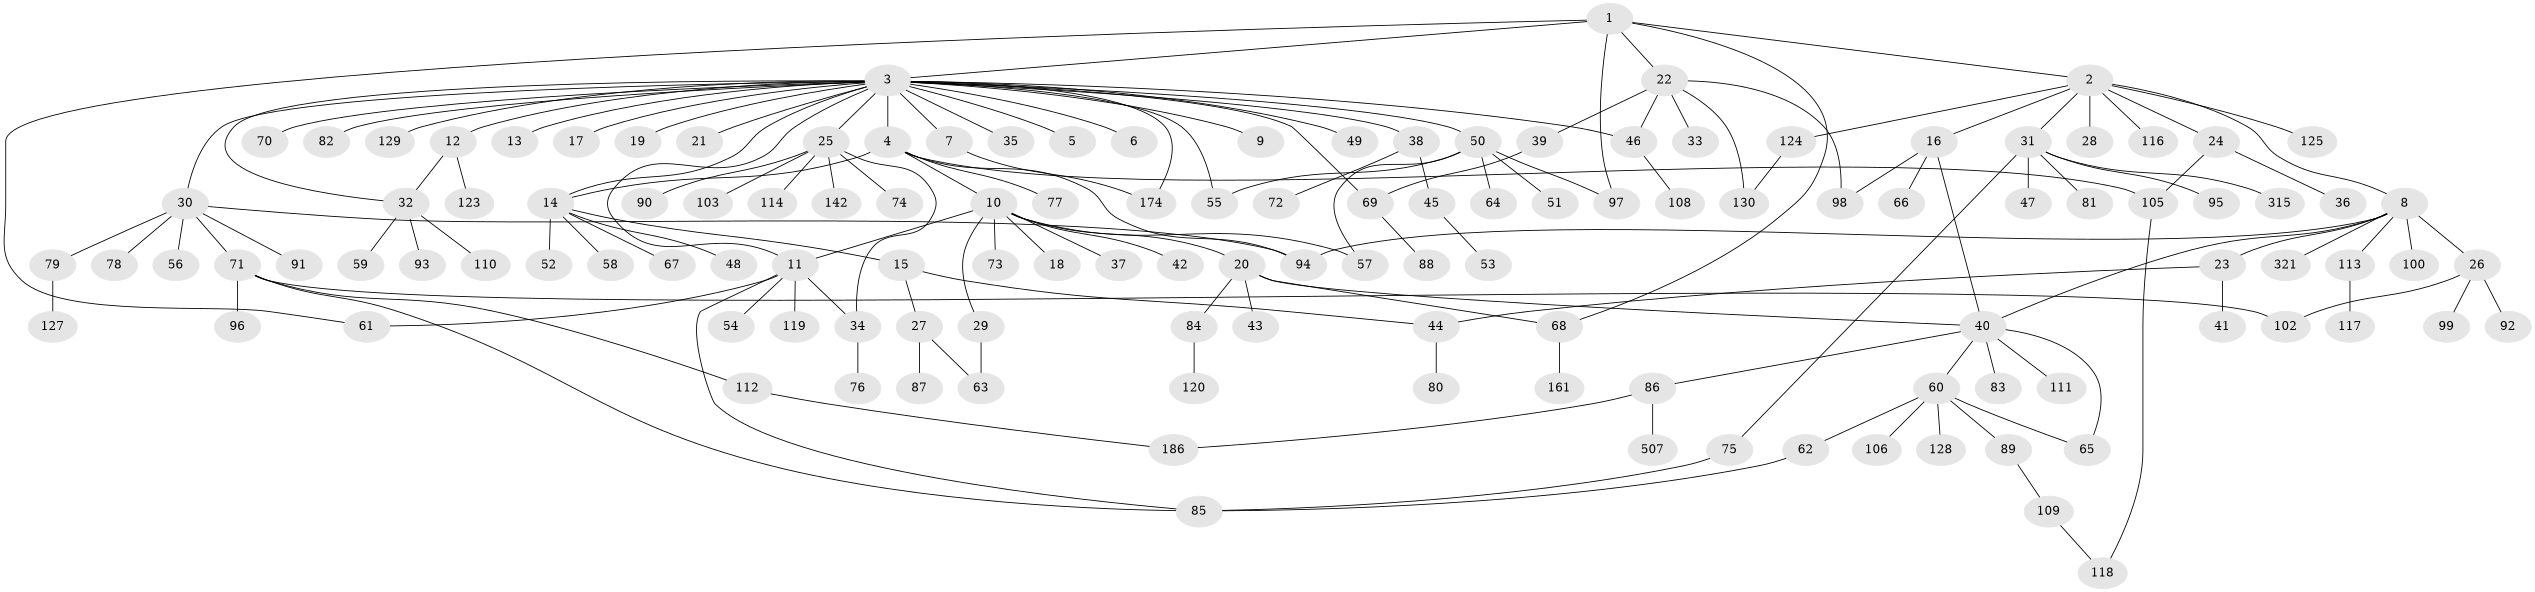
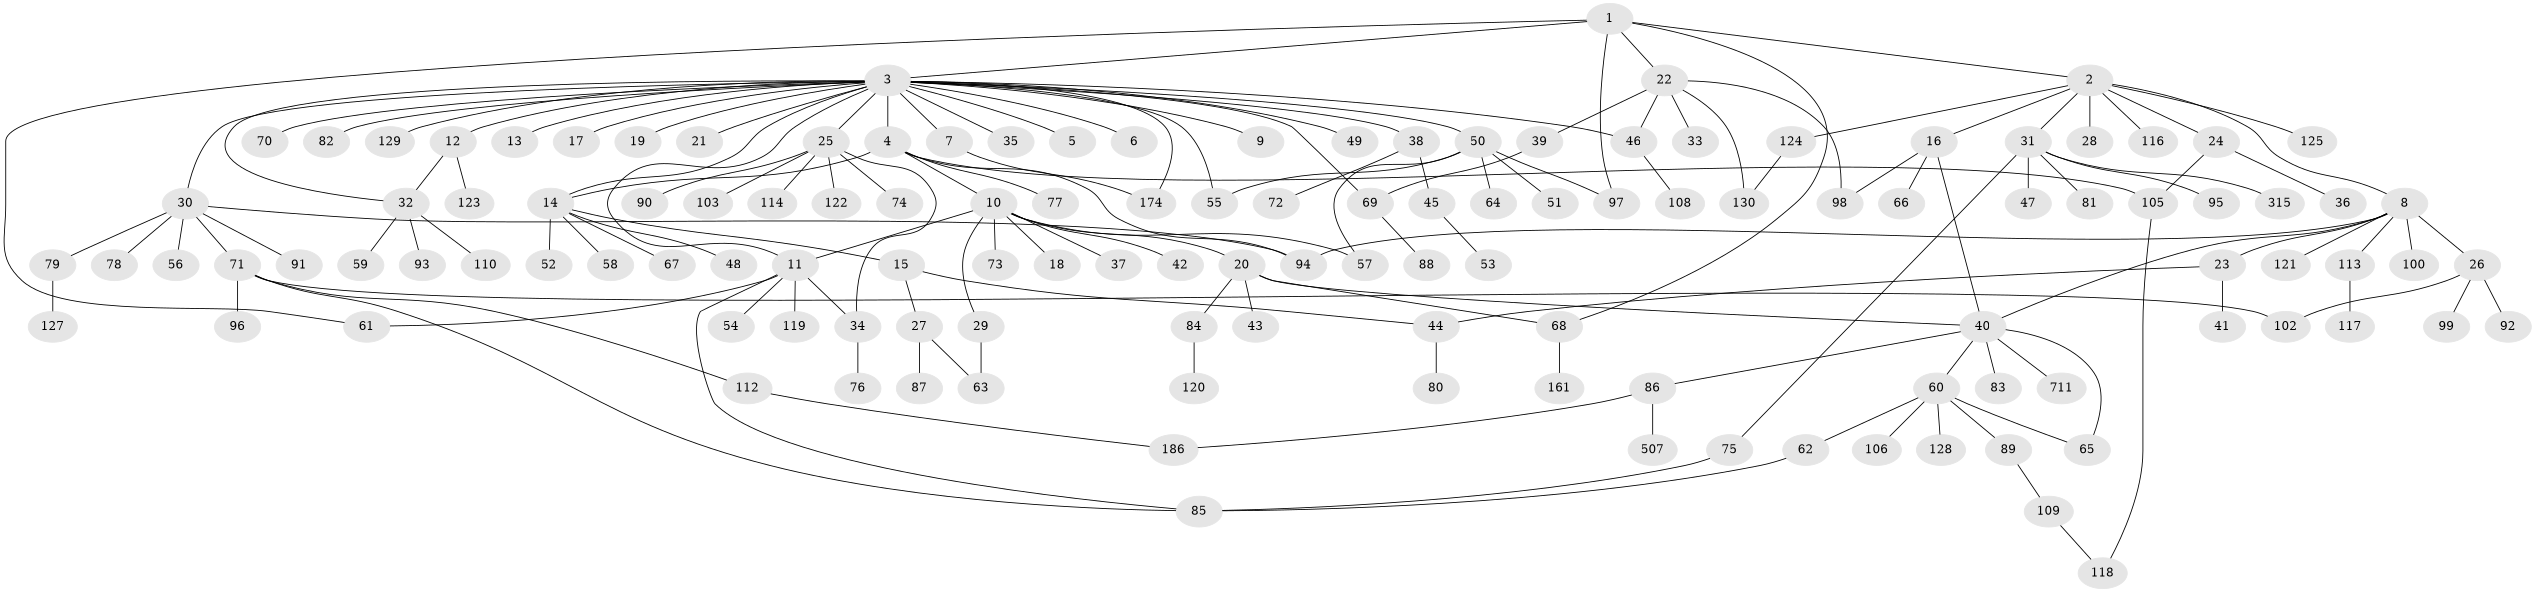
node "142": label "142" -> "122"
node "321": label "321" -> "121"
node "111": label "111" -> "711"
